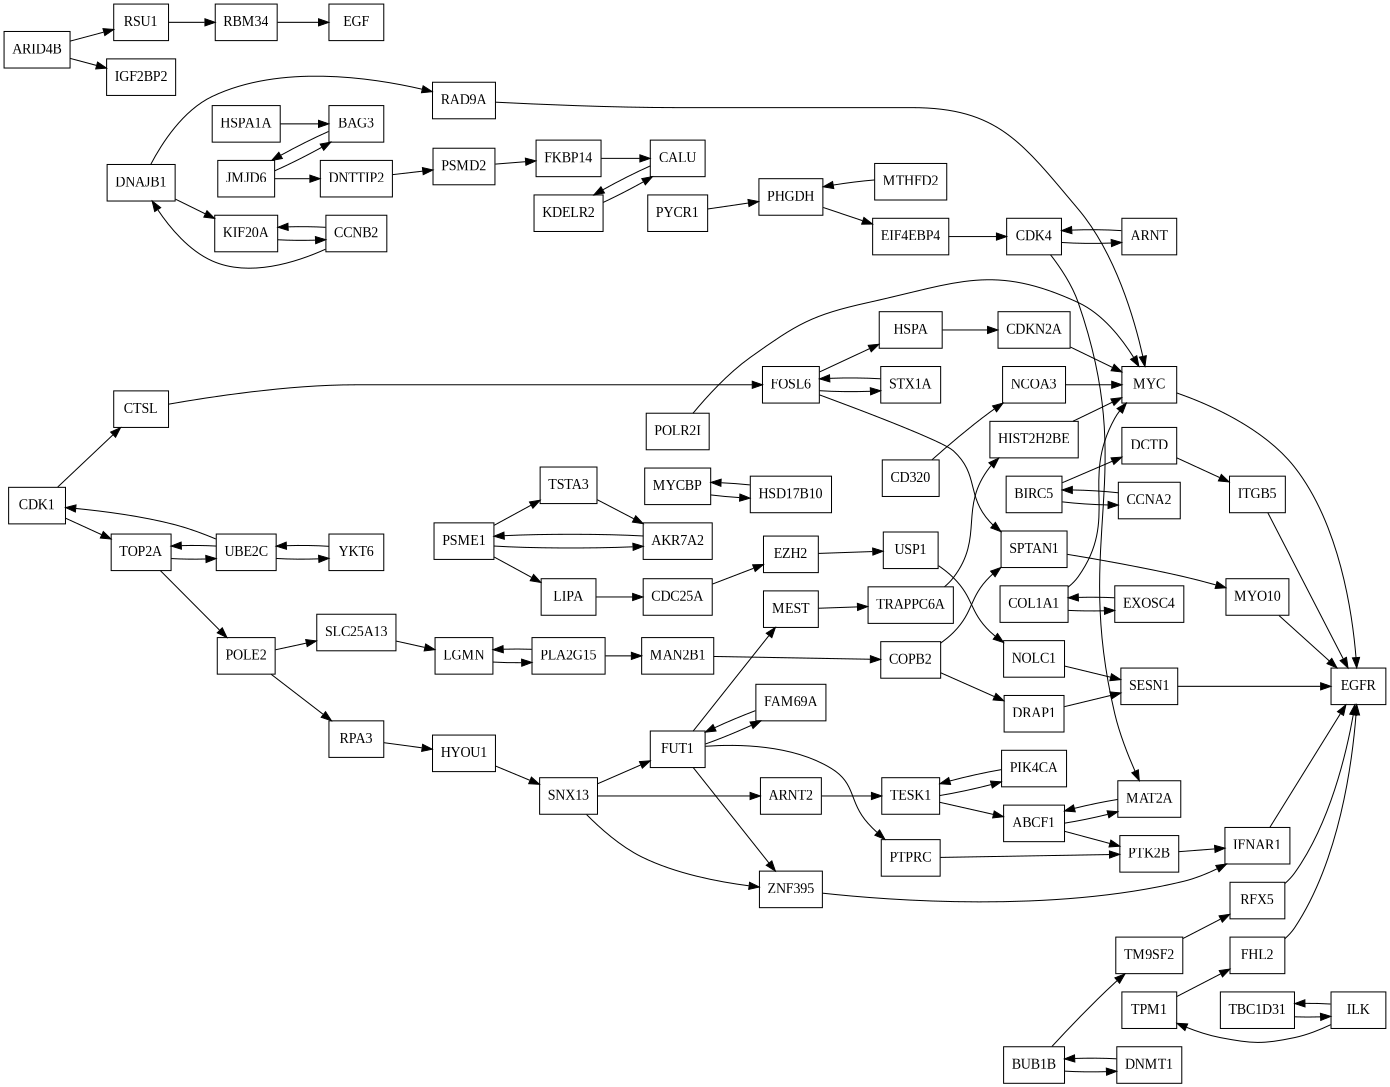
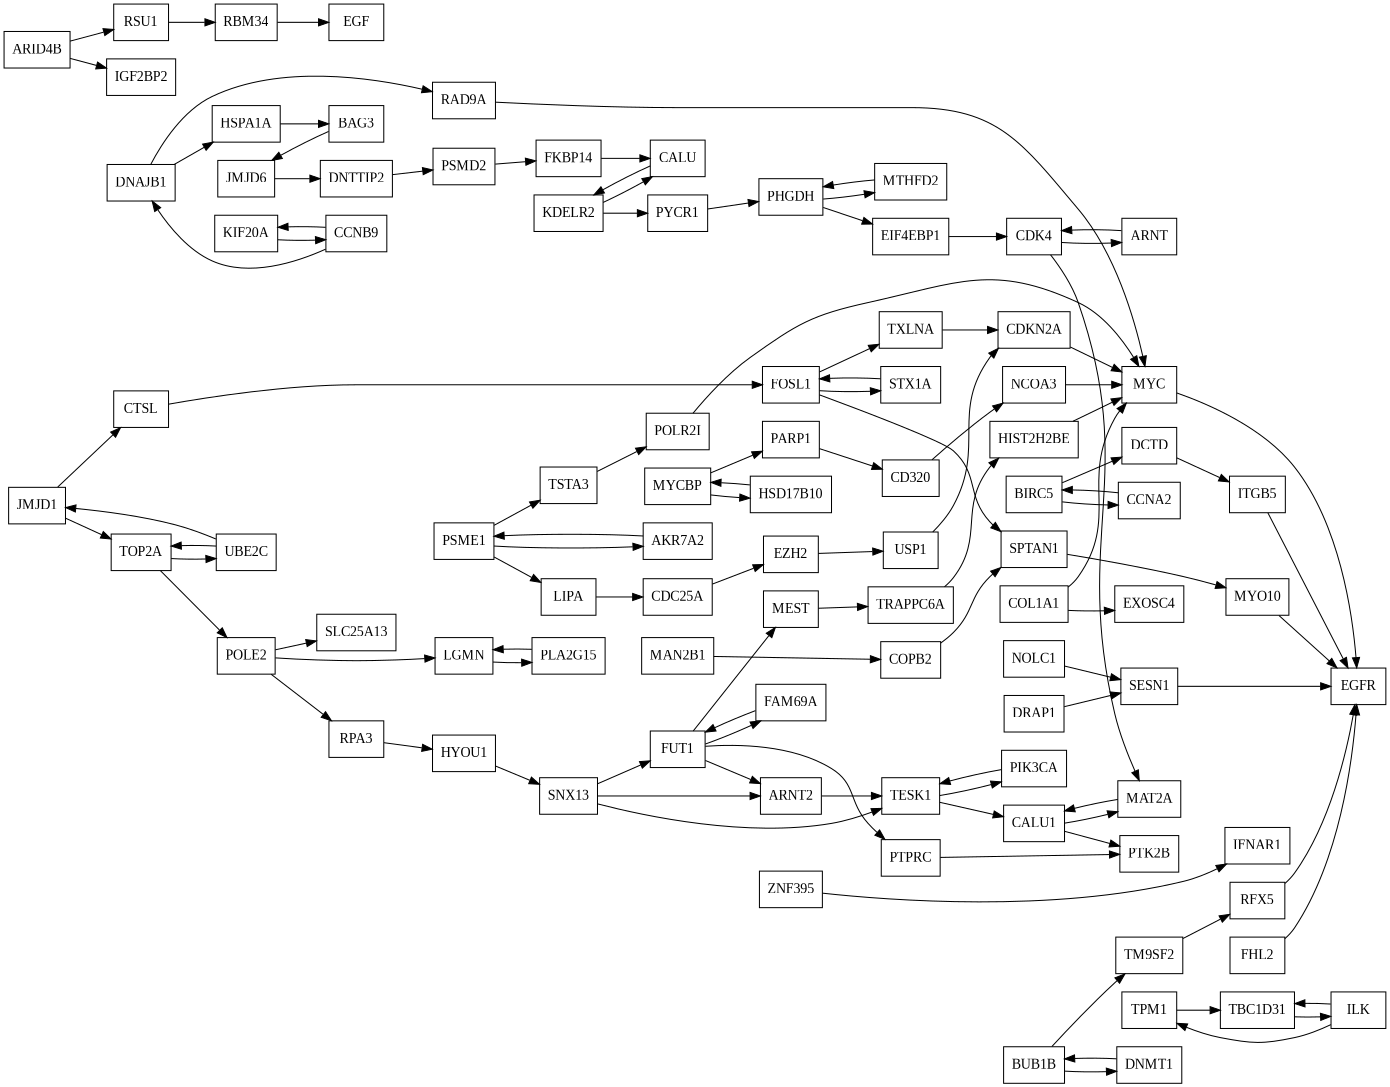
edge "JMJD6" -> "BAG3": removed
edge "PHGDH" -> "MTHFD2": added
edge "DNAJB1" -> "KIF20A": now "DNAJB1" -> "HSPA1A"
edge "KDELR2" -> "PYCR1": added
node "CCNB2": label "CCNB2" -> "CCNB9"
node "EIF4EBP4": label "EIF4EBP4" -> "EIF4EBP1"
node "HSPA": label "HSPA" -> "TXLNA"
node "FOSL6": label "FOSL6" -> "FOSL1"
node "PARP1": added
node "CDK1": label "CDK1" -> "JMJD1"
edge "TSTA3" -> "AKR7A2": now "TSTA3" -> "POLR2I"
node "YKT6": removed
edge "USP1" -> "NOLC1": now "USP1" -> "CDKN2A"
edge "EXOSC4" -> "COL1A1": removed
edge "SLC25A13" -> "LGMN": now "POLE2" -> "LGMN"
edge "PLA2G15" -> "MAN2B1": removed
edge "COPB2" -> "DRAP1": removed
node "PIK4CA": label "PIK4CA" -> "PIK3CA"
edge "IFNAR1" -> "EGFR": removed
edge "FUT1" -> "ZNF395": now "FUT1" -> "ARNT2"
node "ABCF1": label "ABCF1" -> "CALU1"
edge "PTK2B" -> "IFNAR1": removed
edge "SNX13" -> "ZNF395": now "SNX13" -> "TESK1"
edge "TPM1" -> "FHL2": now "TPM1" -> "TBC1D31"
